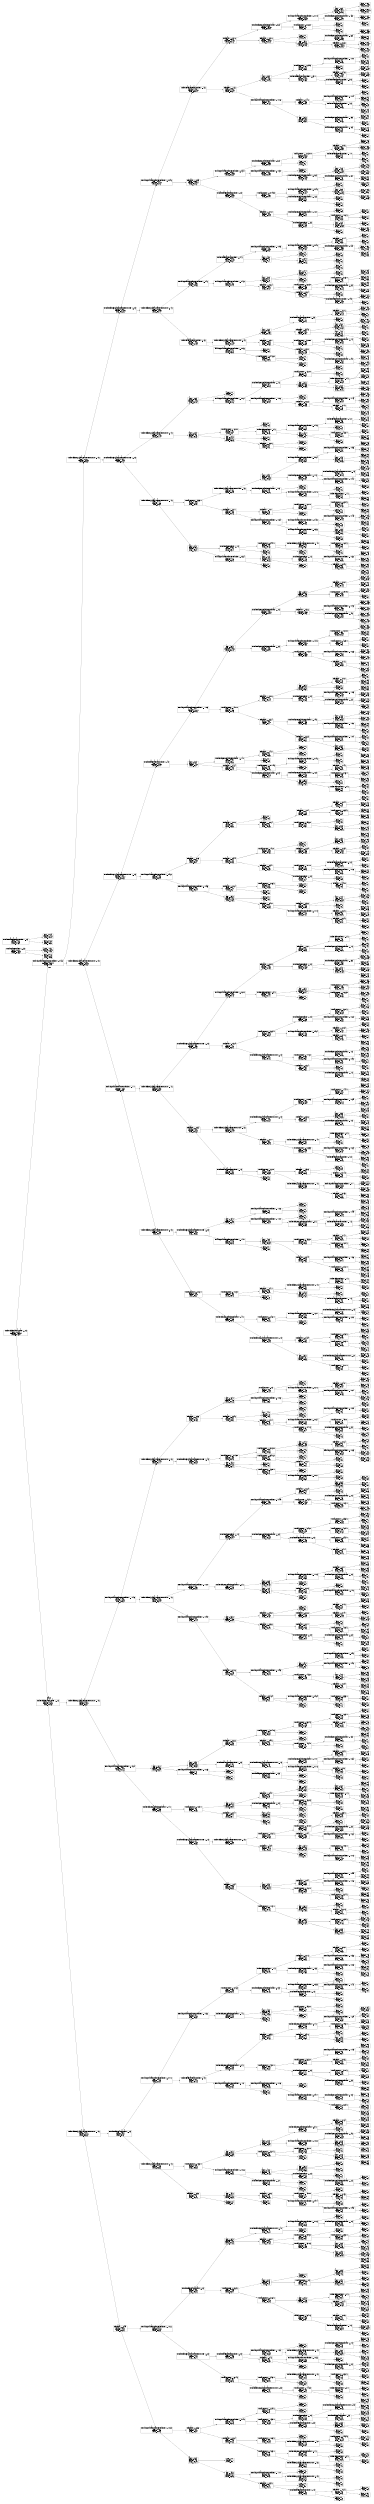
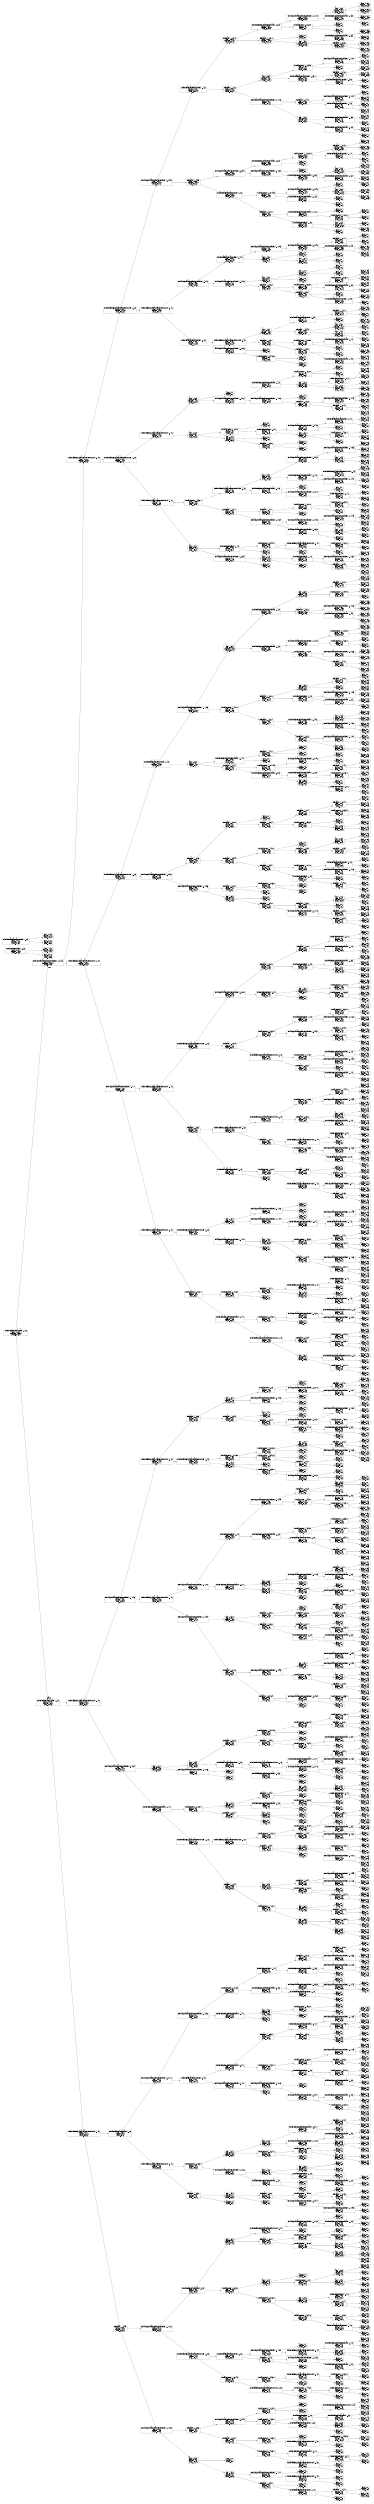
node "age <= 63.5 mse = 0.181 samples = 93 value = 0.237": label "age <= 63.5 mse = 0.181 samples = 93 value = 0.237" -> "age <= 63.5 mse = 0.181 value = 93 value = 0.237"
